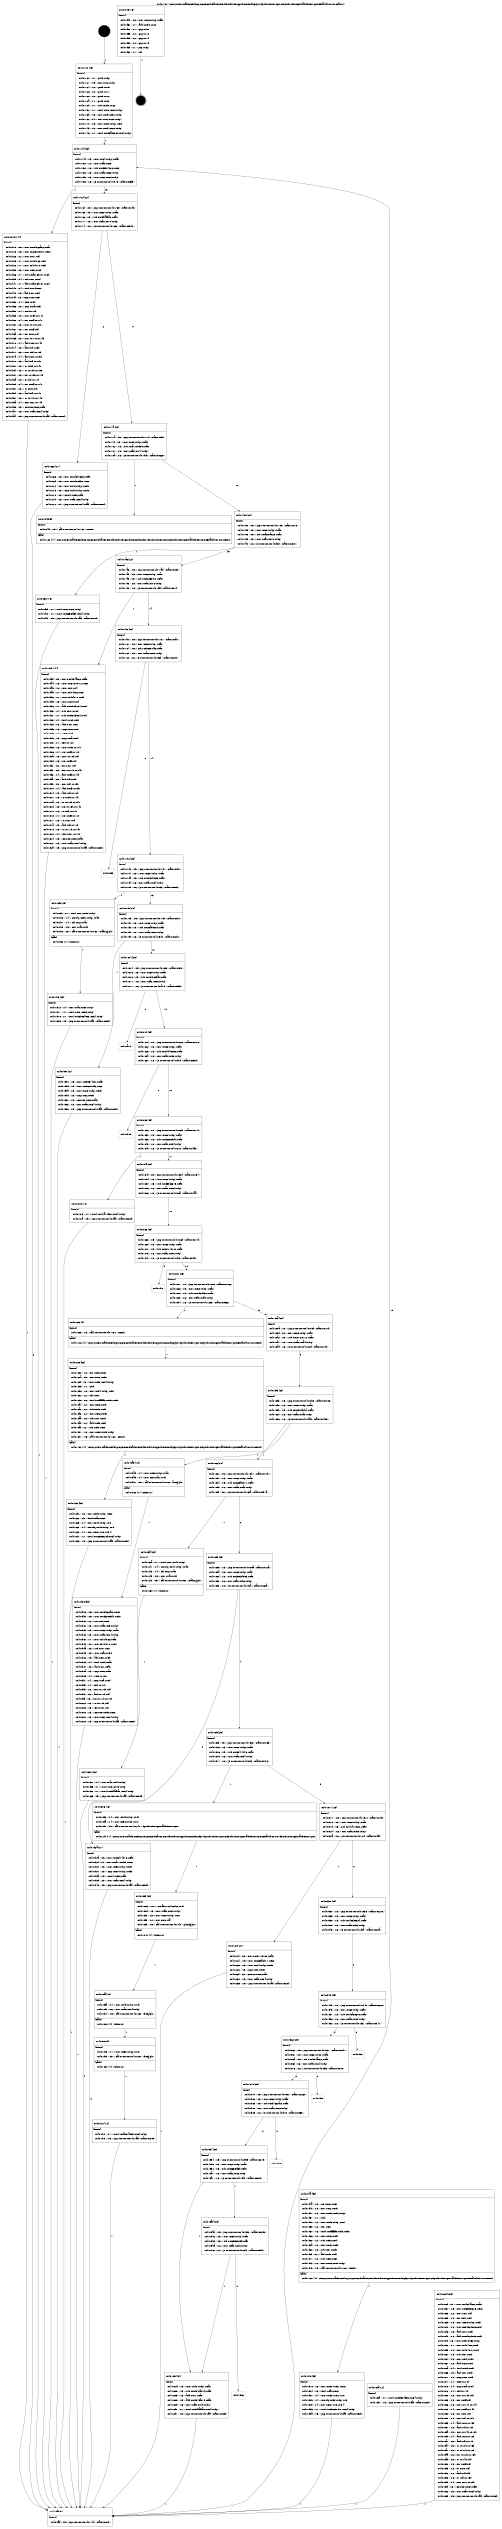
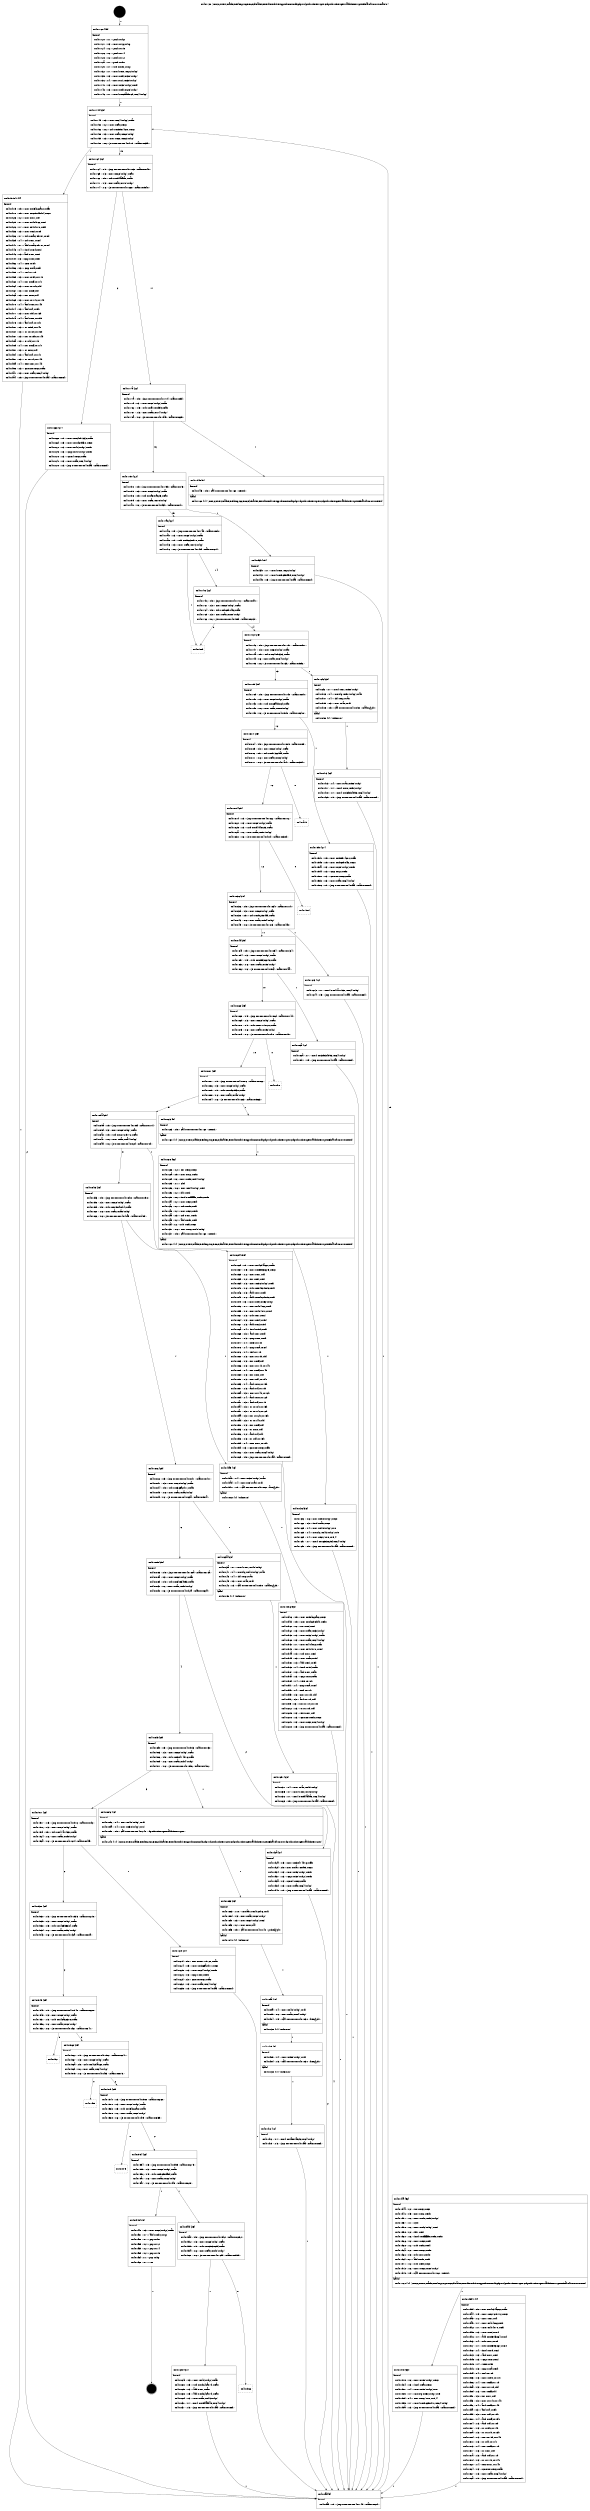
edge "0x4017a6 [22]" -> "0x401d9f [144]": now "0x4017a6 [22]" -> "0x4019eb"
edge "0x40184f [25]" -> "0x401eca [12]": added, label "1"
edge "0x40189a [25]" -> "0x401e2f [155]": added, label "1"
edge "0x401994 [25]" -> "0x401cdd [31]": now "0x401994 [25]" -> "0x401f4e [19]"
